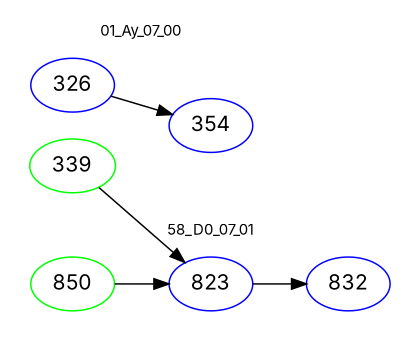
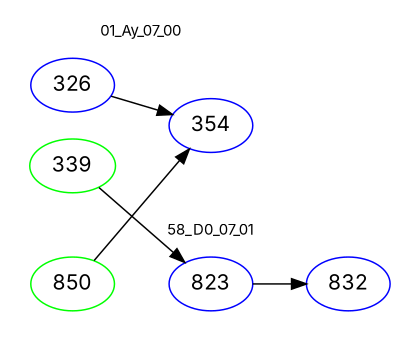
edge "850" -> "823": now "850" -> "354"
